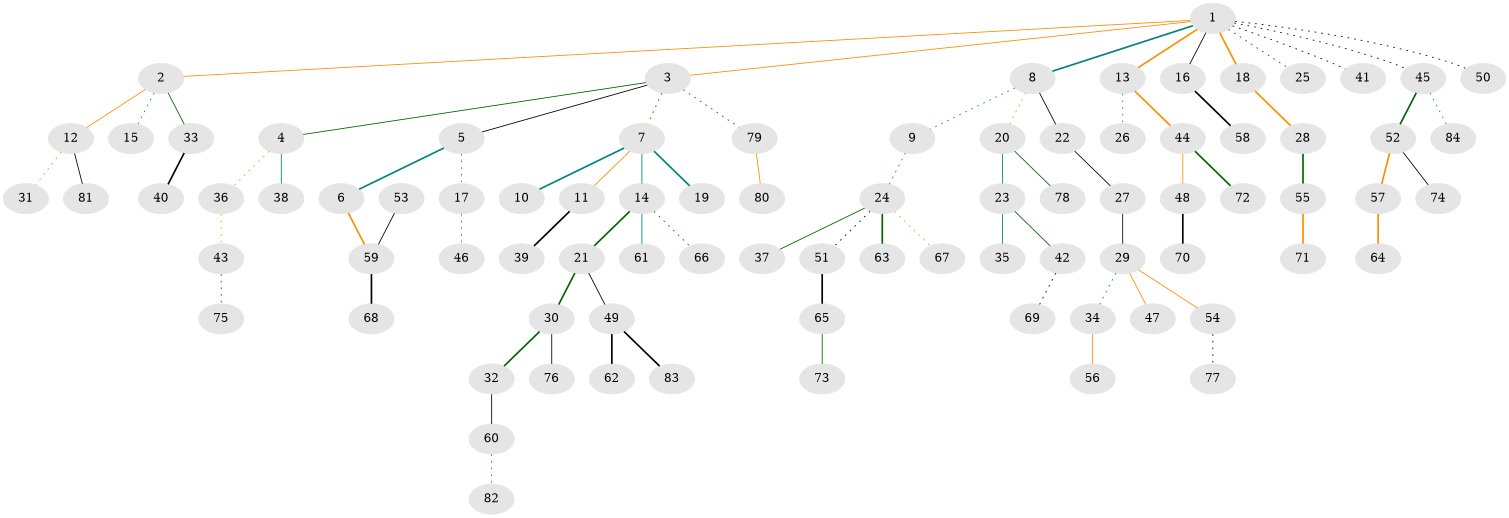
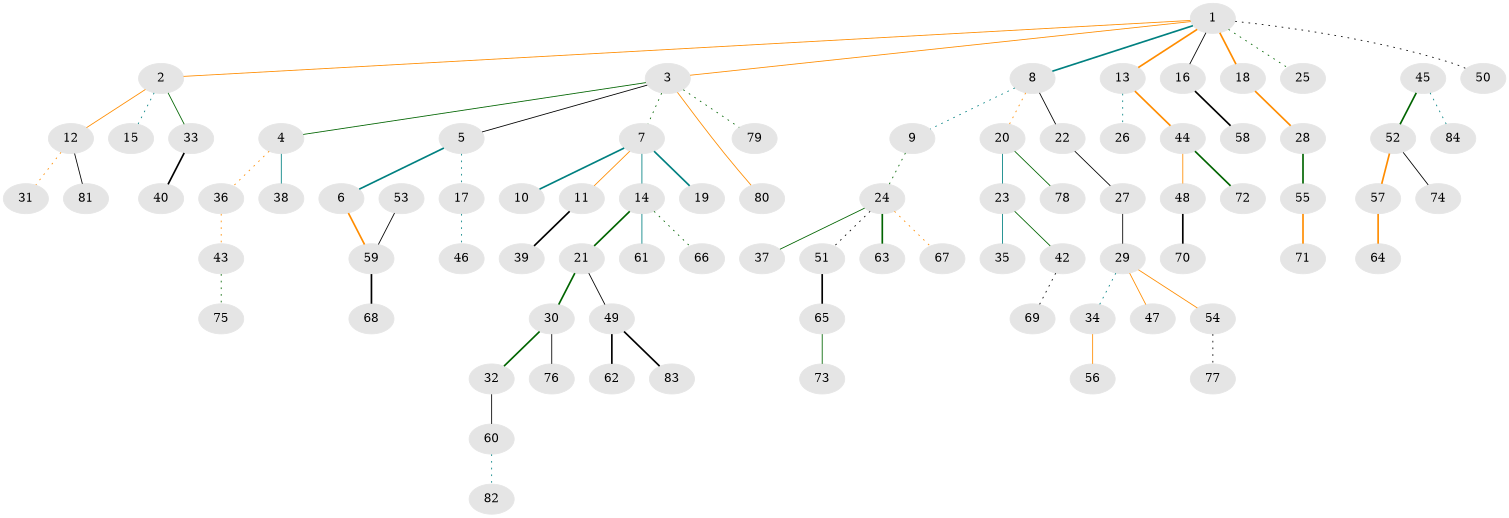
edge "1" -- "45": removed
node "41": removed
edge "79" -- "80": now "3" -- "80"
edge "9" -- "24": color teal -> darkgreen
